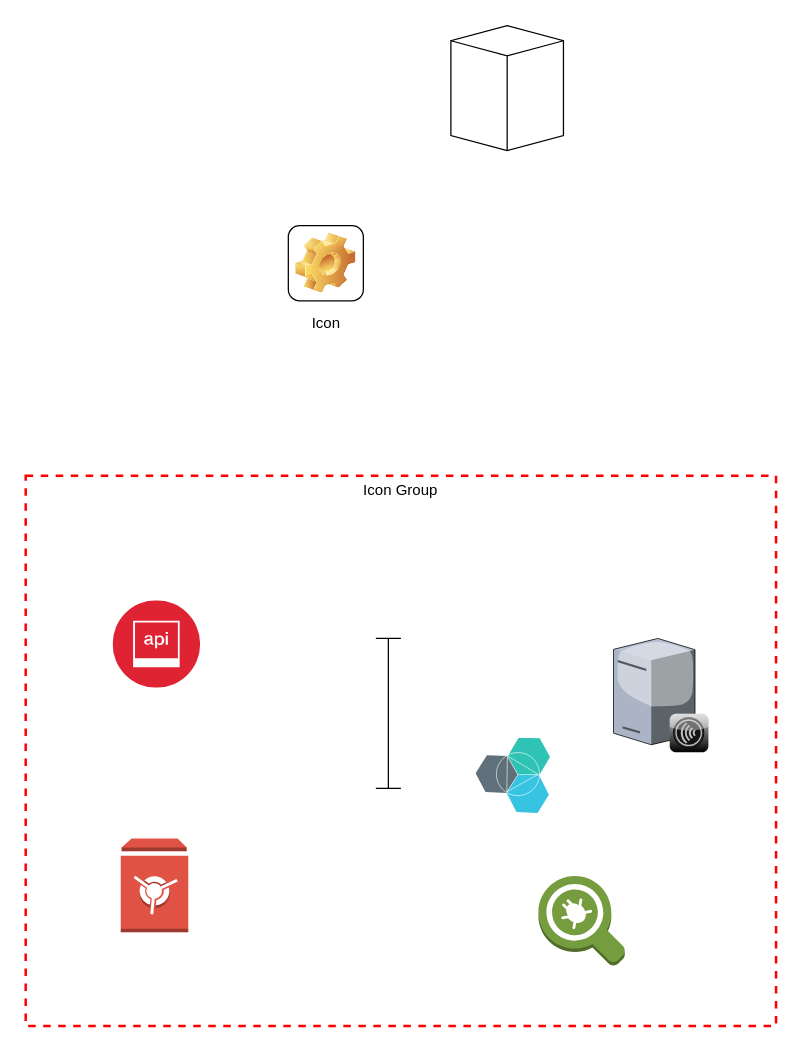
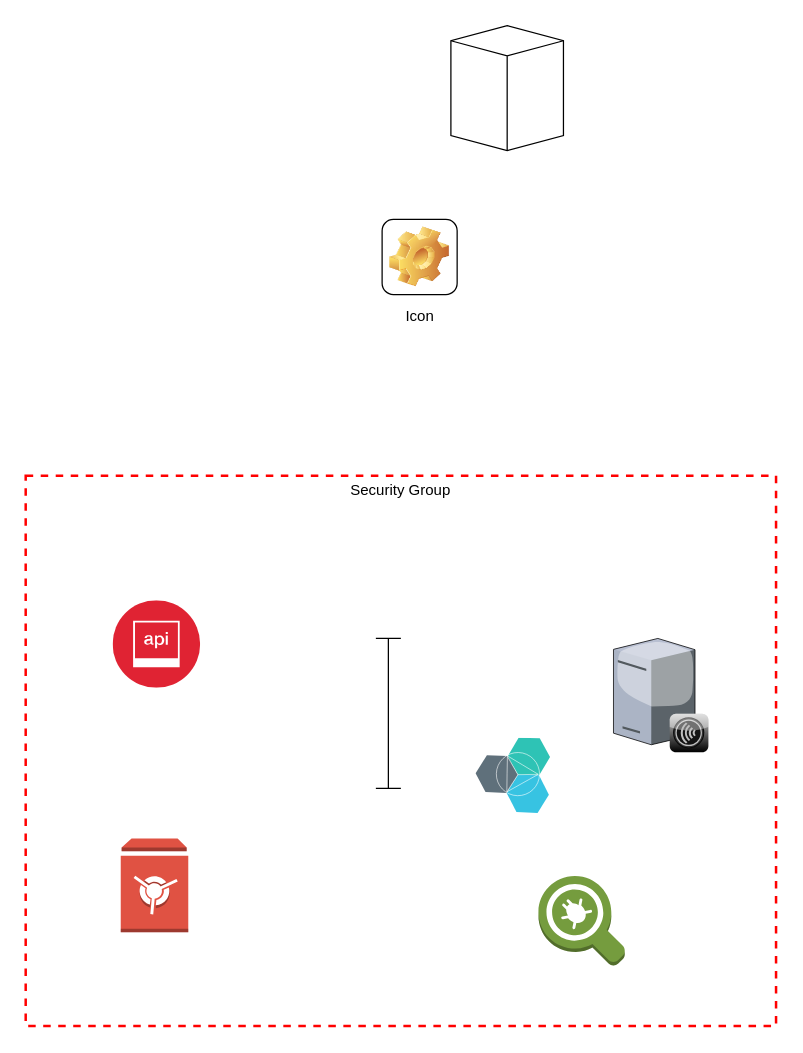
node "Icon": moved (326, 263) -> (419, 257)
node "Icon Group": label "Icon Group" -> "Security Group"
